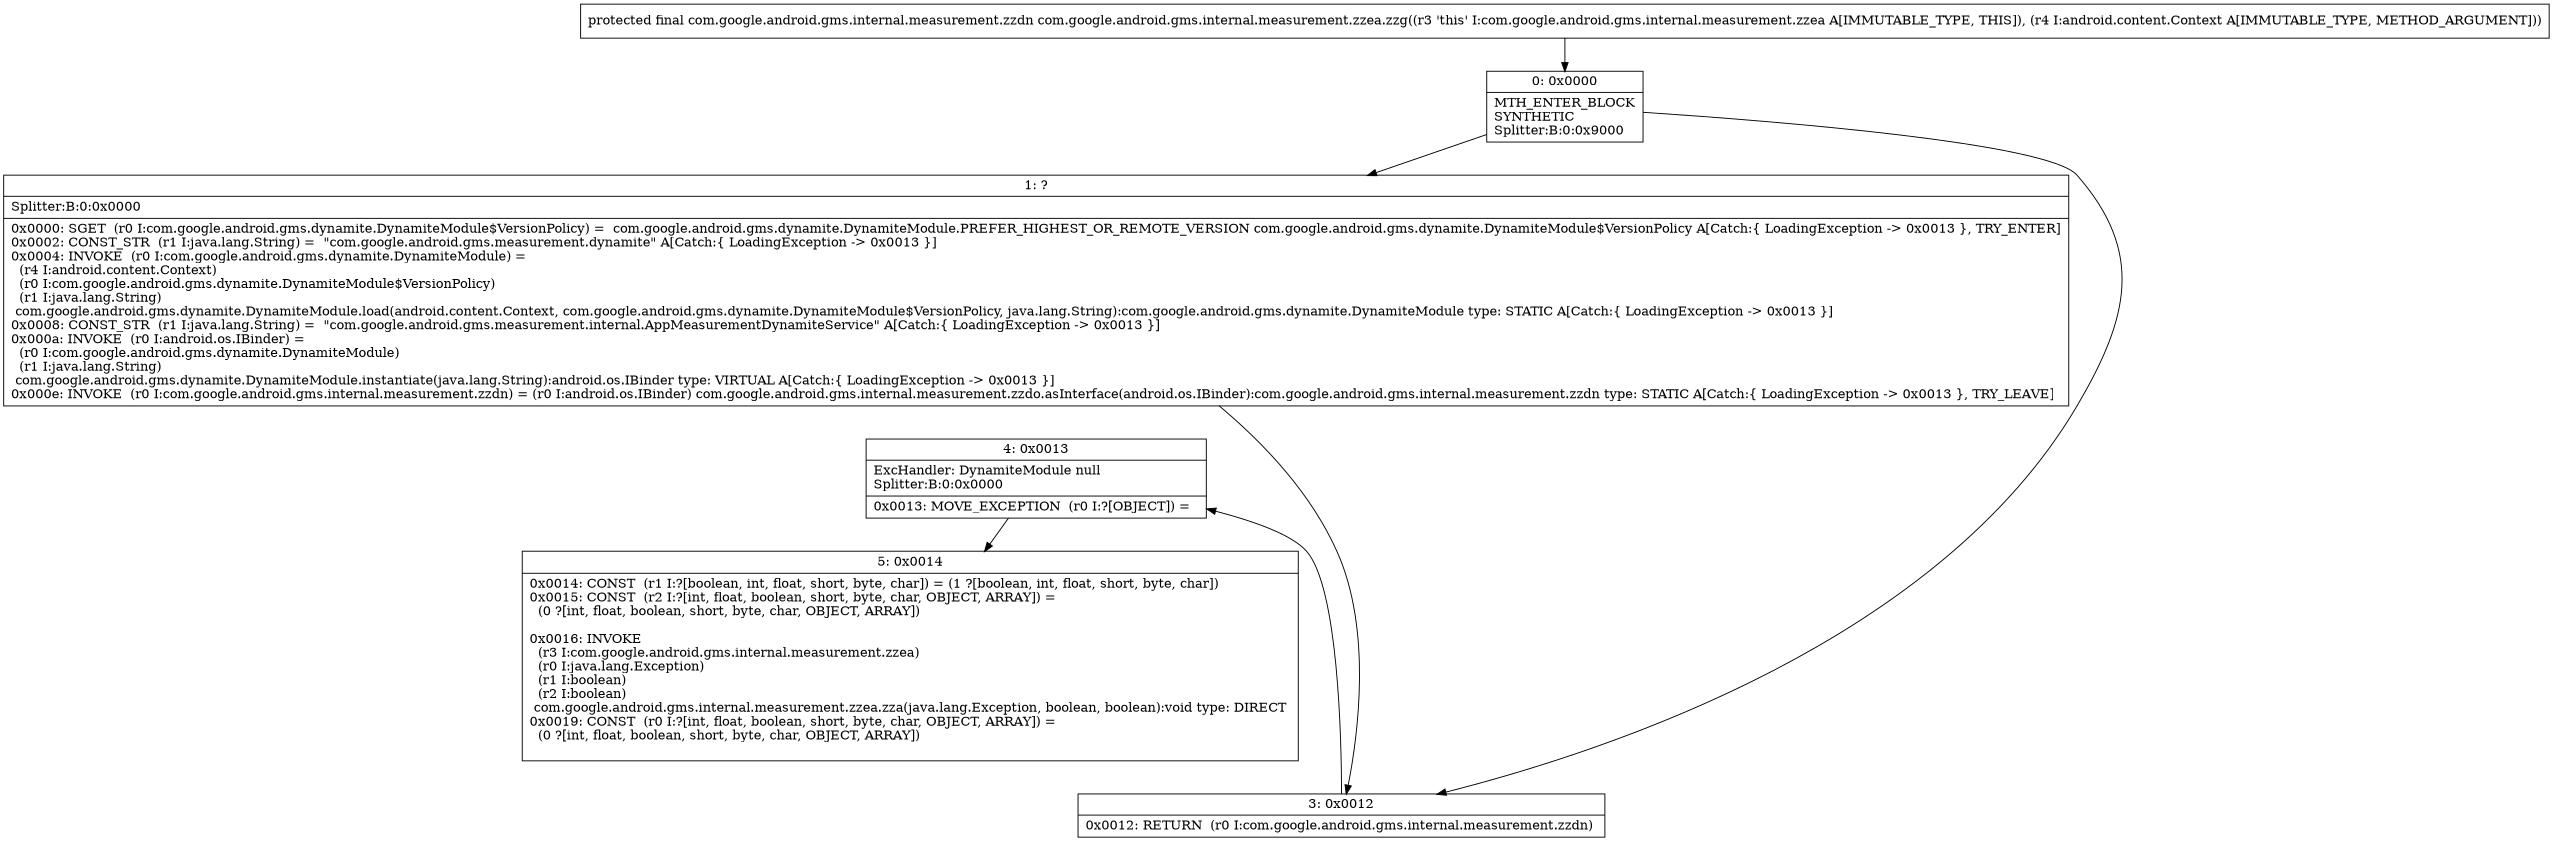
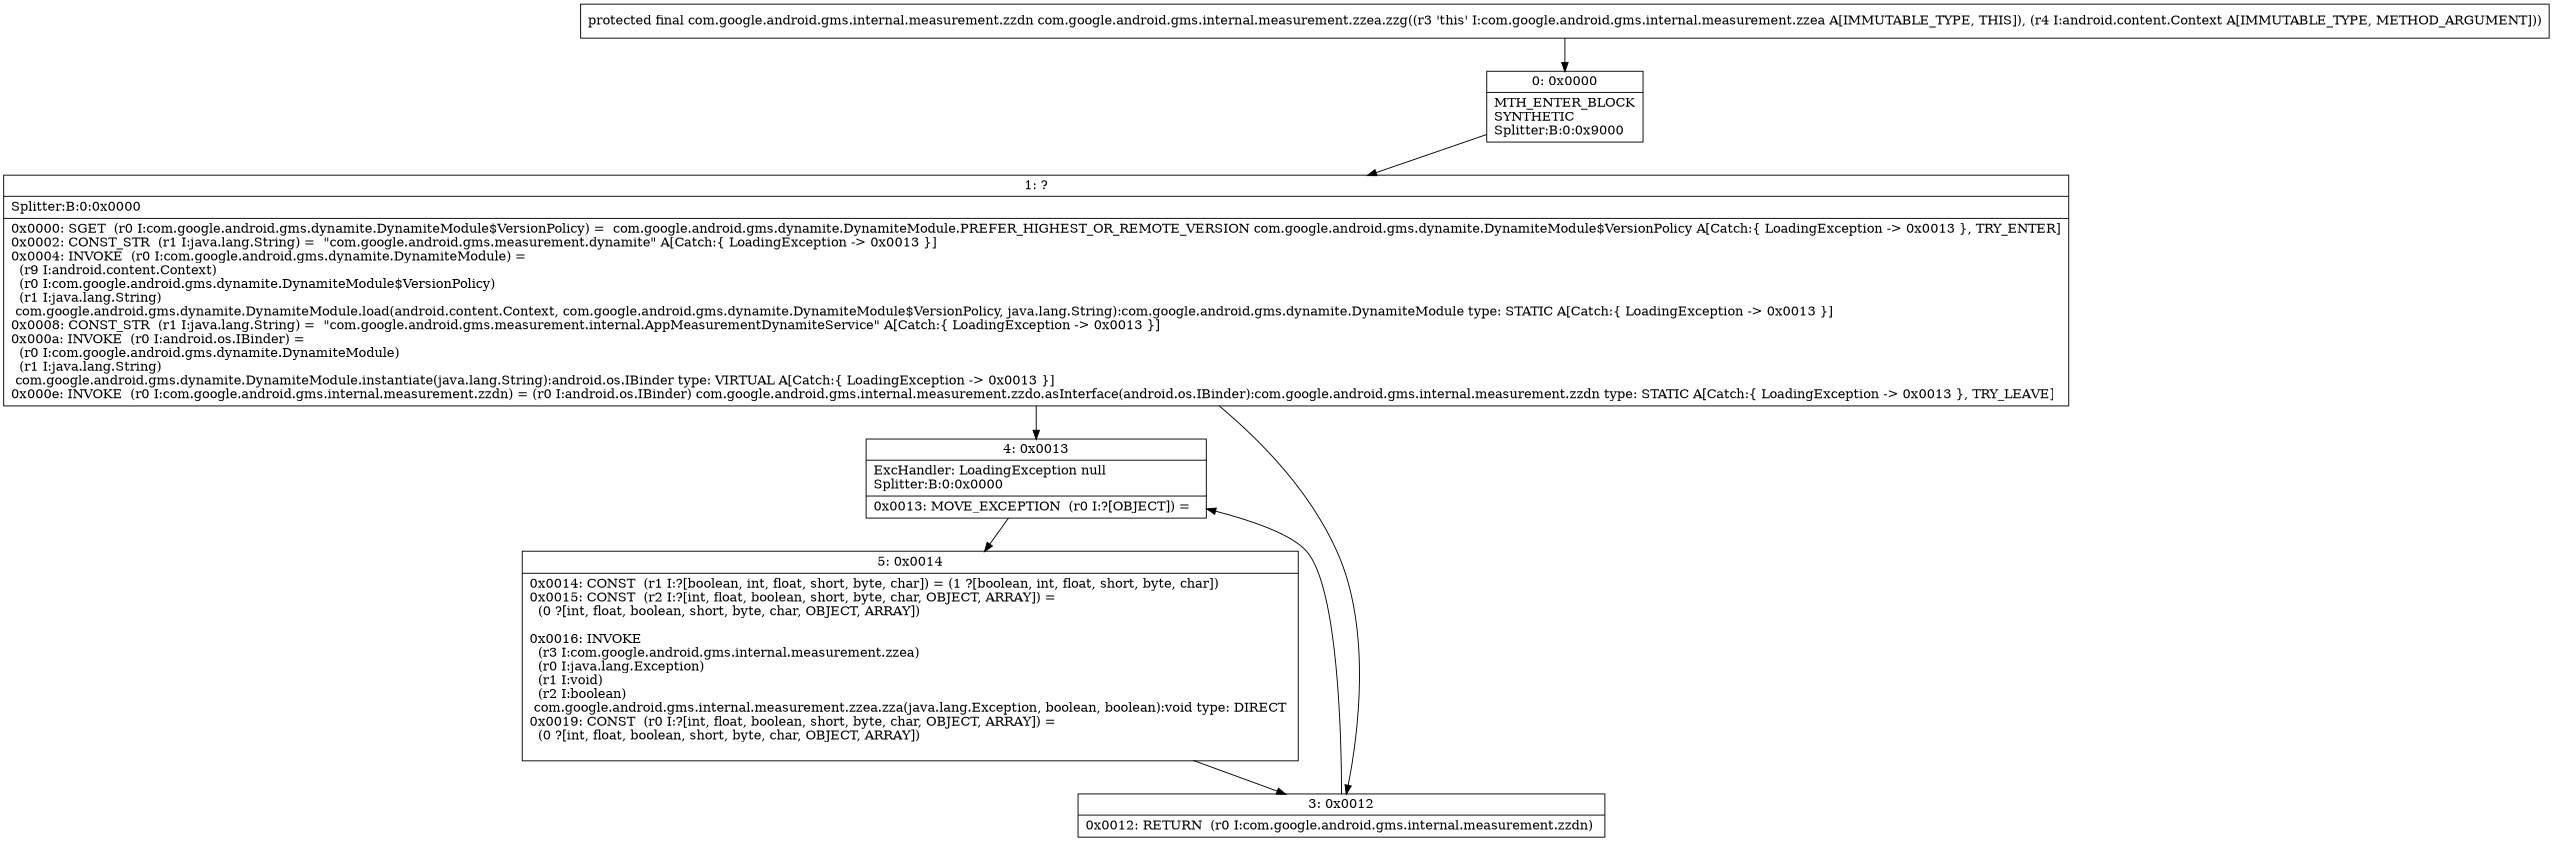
node "1: ?": text "(r4 I:android.content.Context)" -> "(r9 I:android.content.Context)"
edge "1: ?" -> "4: 0x0013": added
edge "0: 0x0000" -> "3: 0x0012": now "5: 0x0014" -> "3: 0x0012"
node "4: 0x0013": text "ExcHandler: DynamiteModule null" -> "ExcHandler: LoadingException null"
node "5: 0x0014": text "(r1 I:boolean)" -> "(r1 I:void)"
